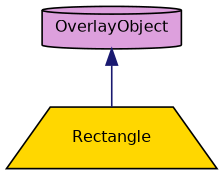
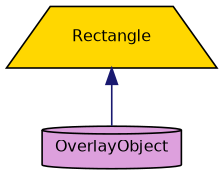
edge "Rectangle" -> "OverlayObject": reversed
